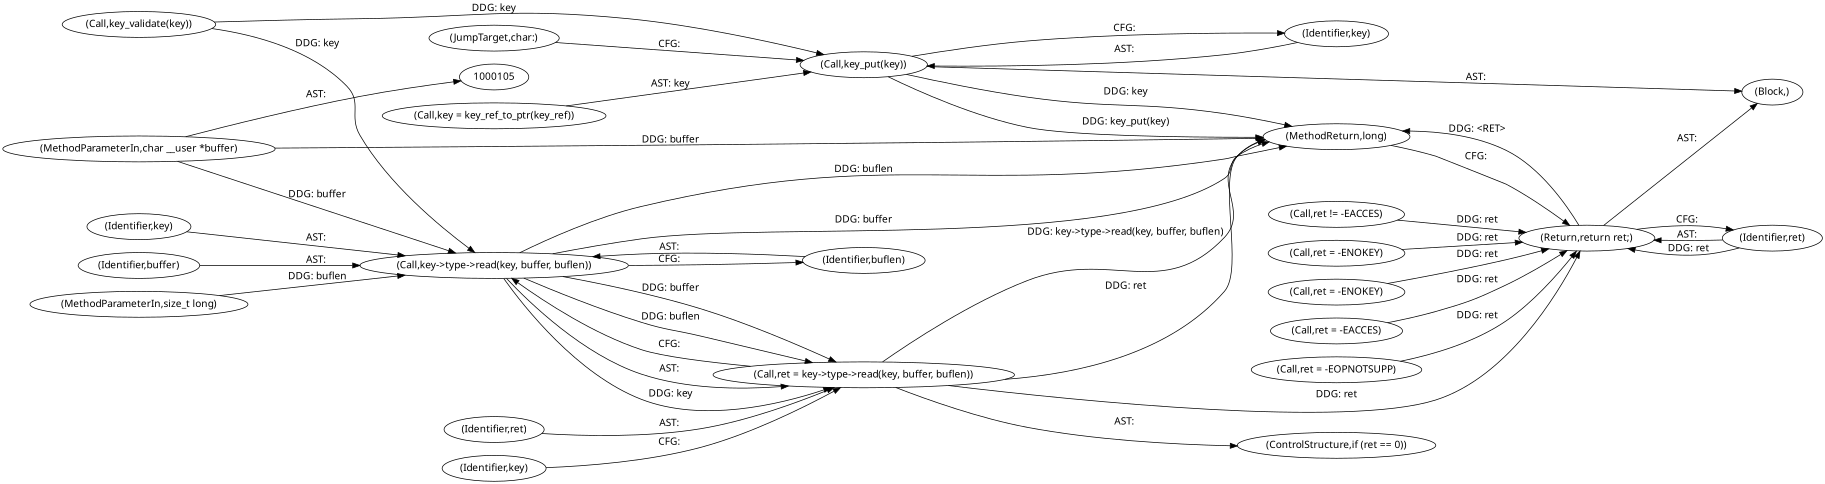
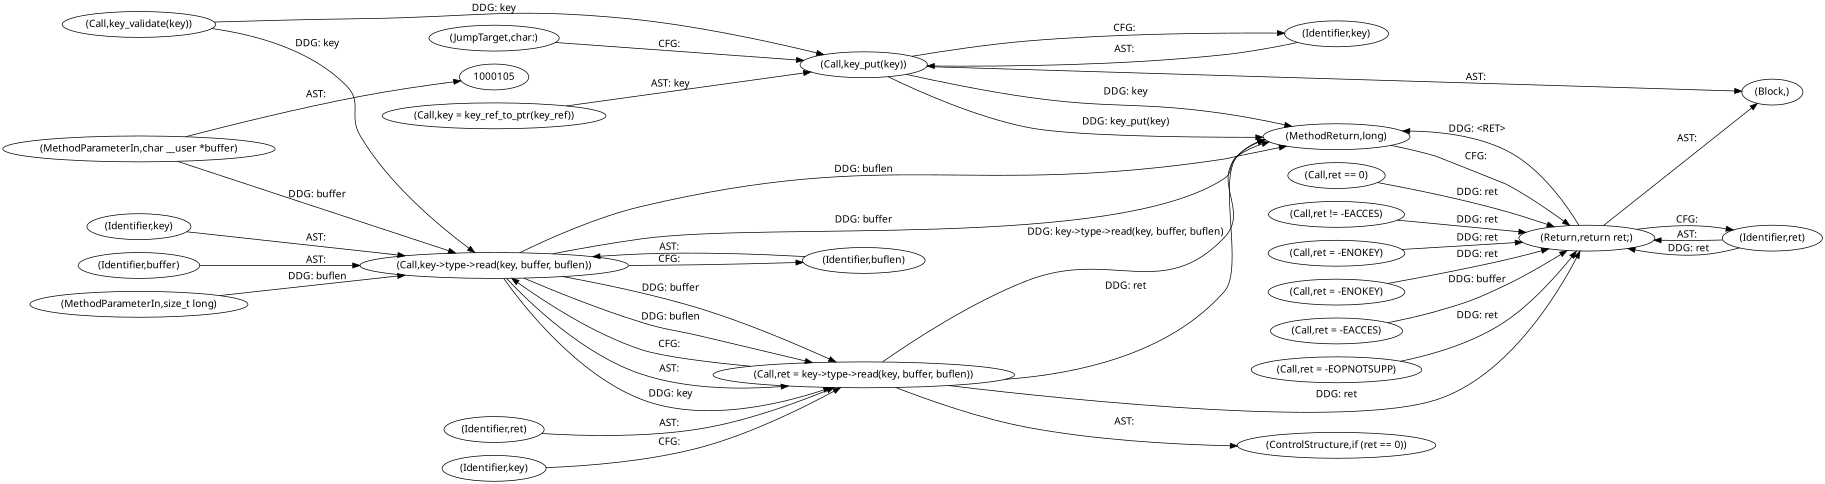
edge "(MethodParameterIn,char __user *buffer)" -> "(MethodReturn,long)": removed, label "DDG: buffer"
node "(Call,ret == 0)": added
edge "(Call,ret = -EACCES)" -> "(Return,return ret;)": label "DDG: ret" -> "DDG: buffer"
